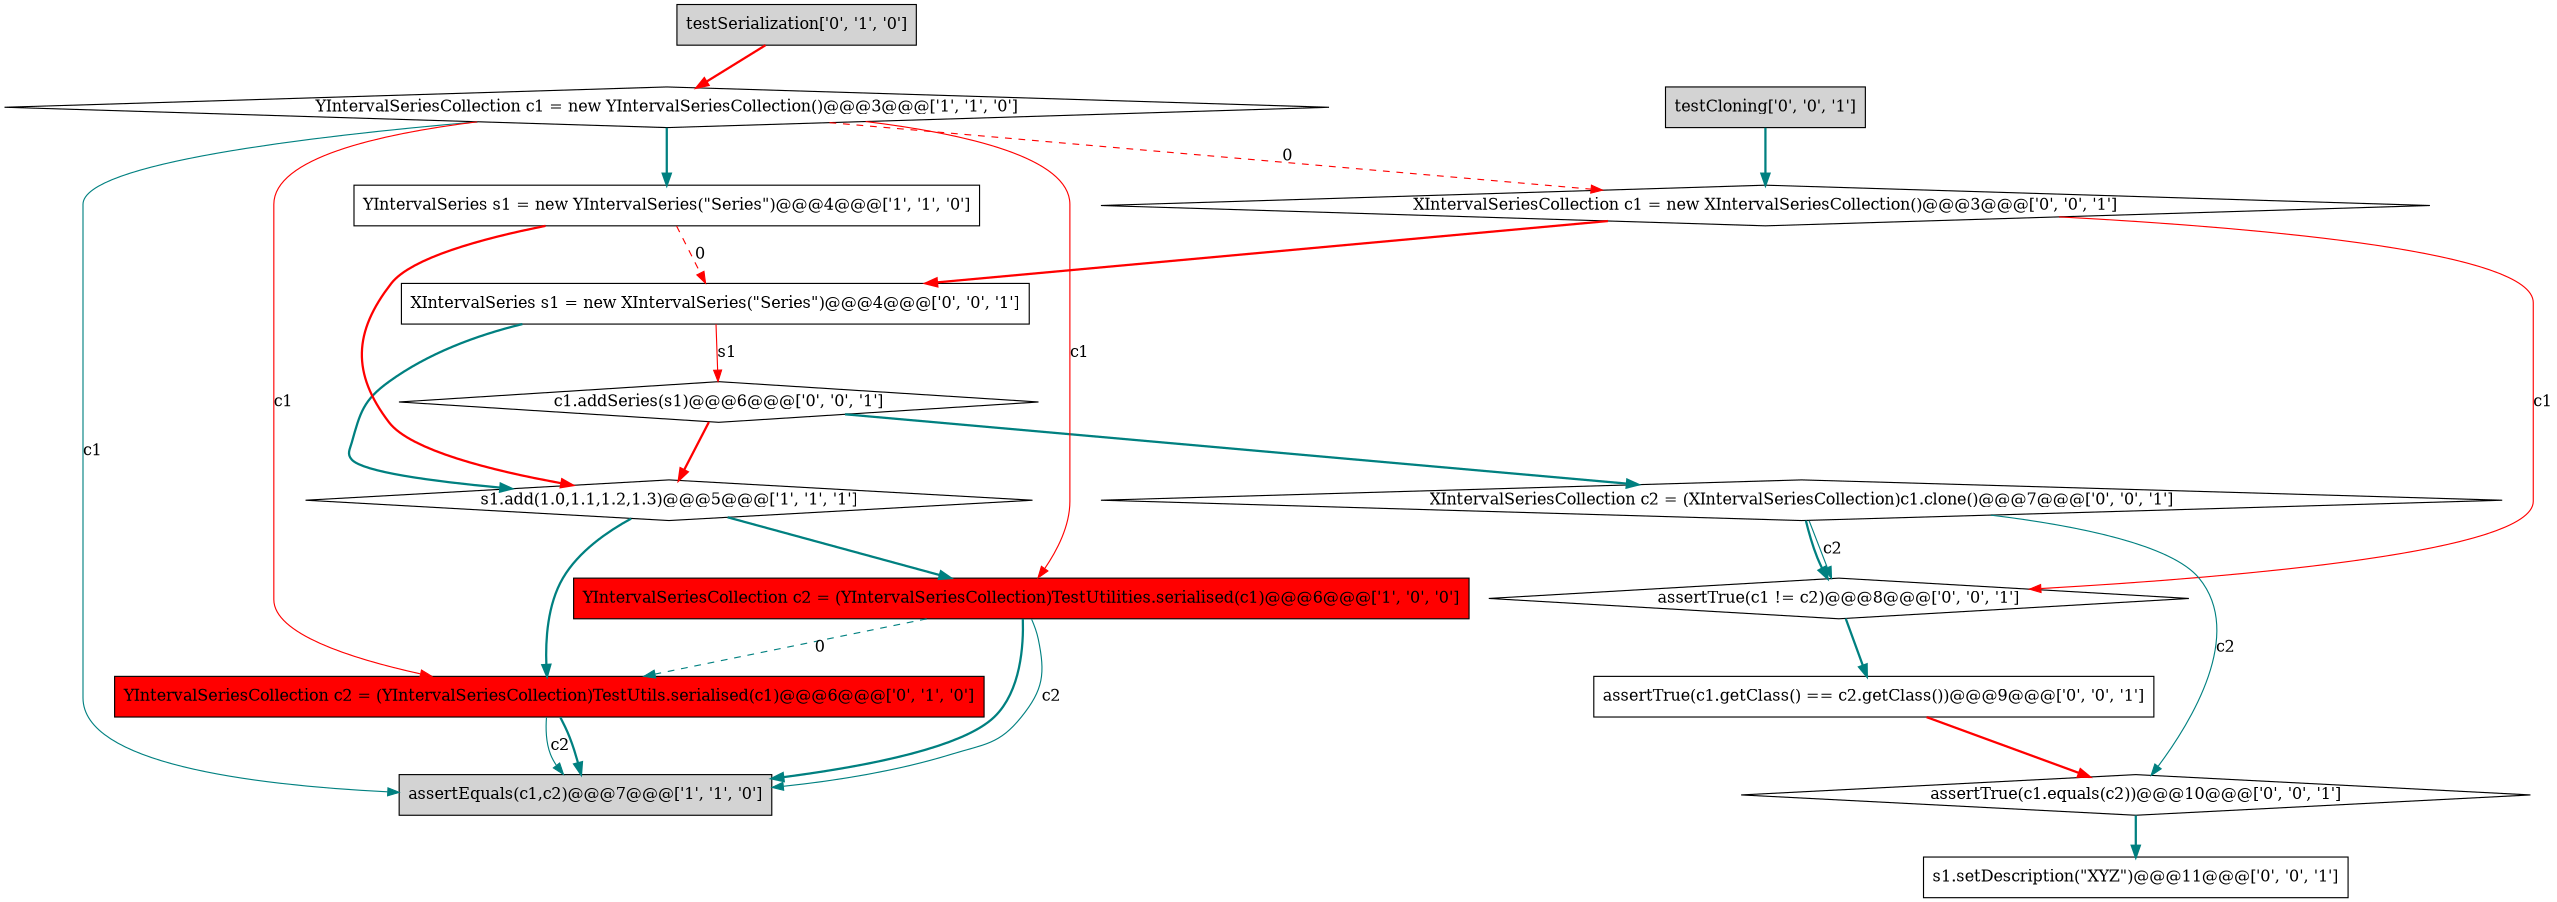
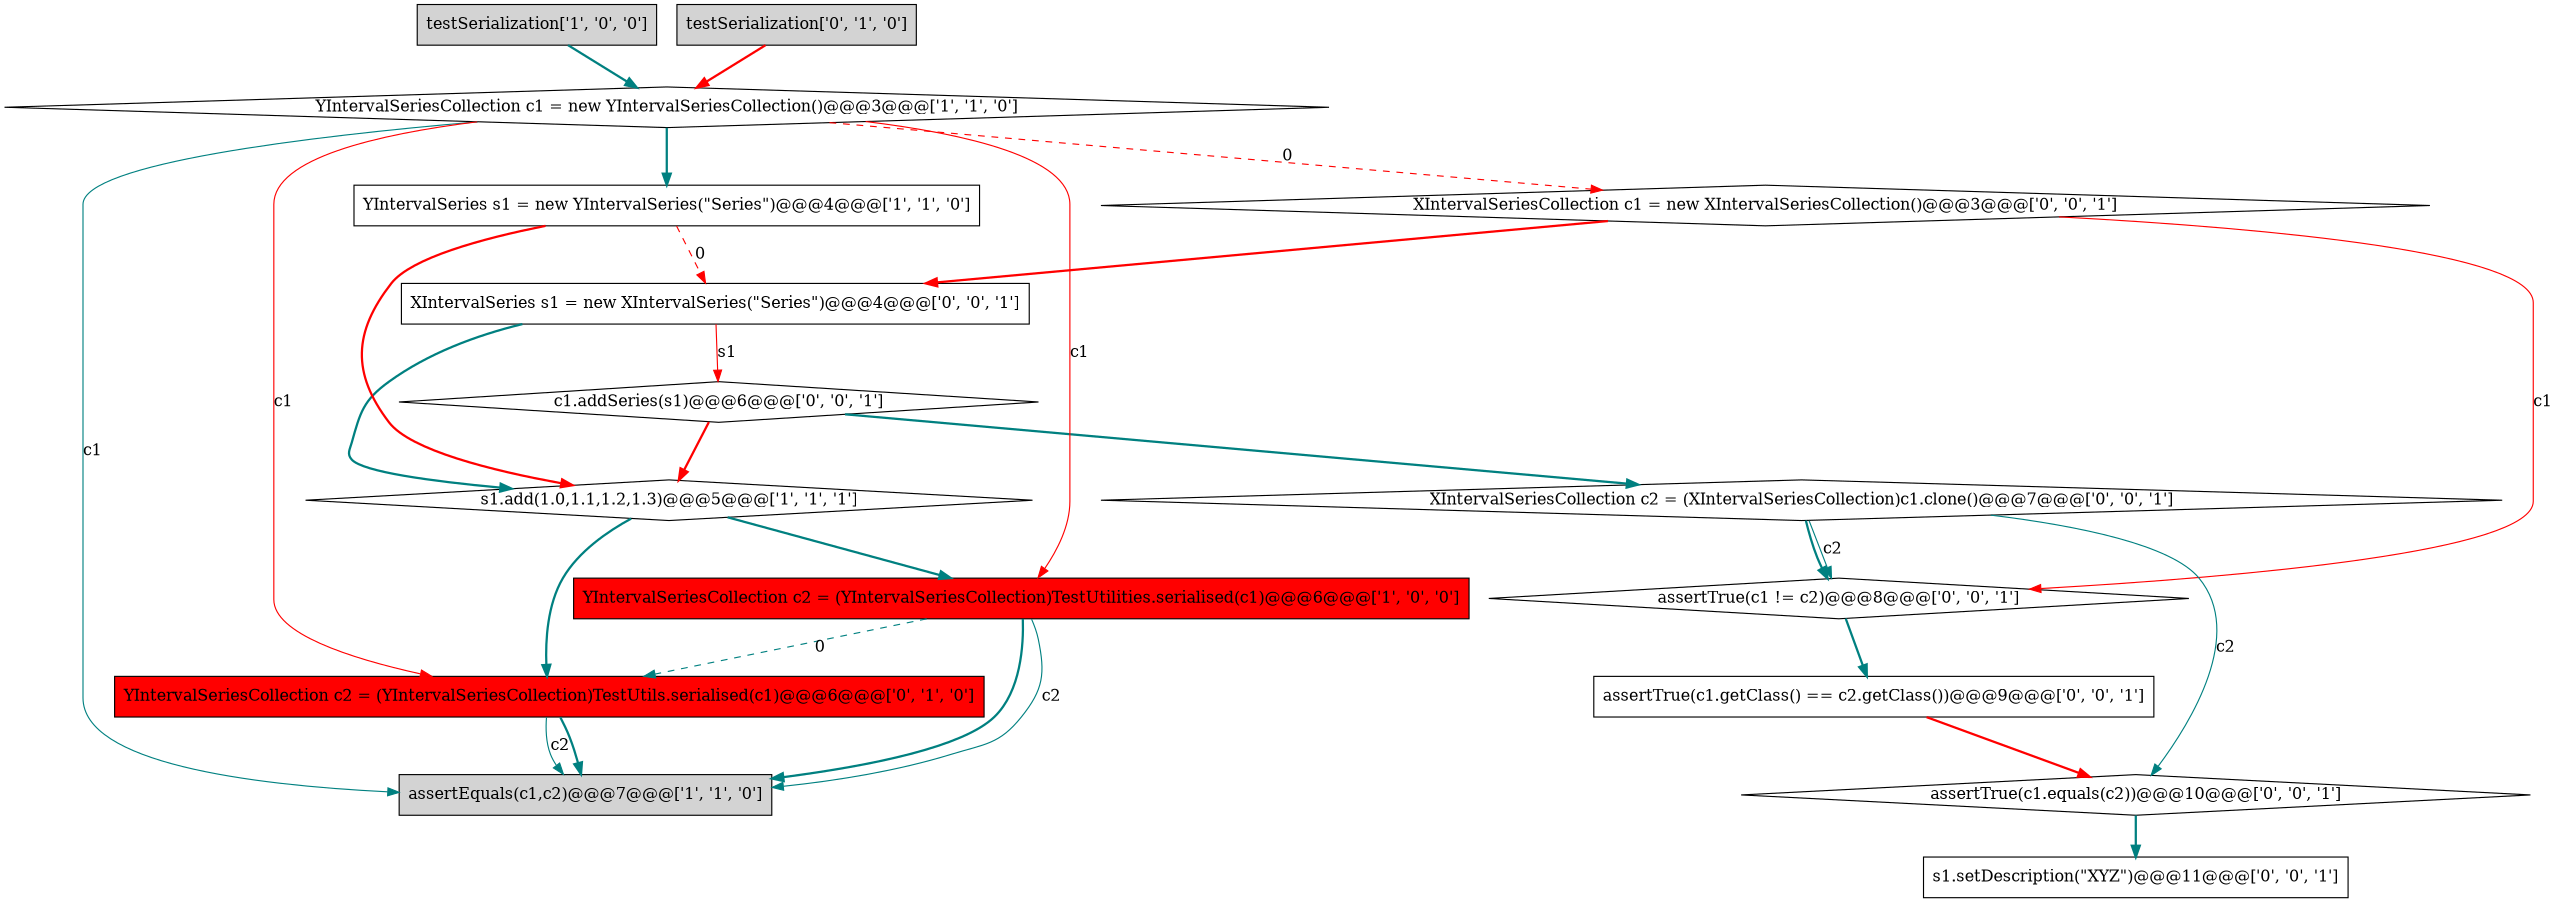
node "testSerialization['1', '0', '0']": added
node "testCloning['0', '0', '1']": removed
